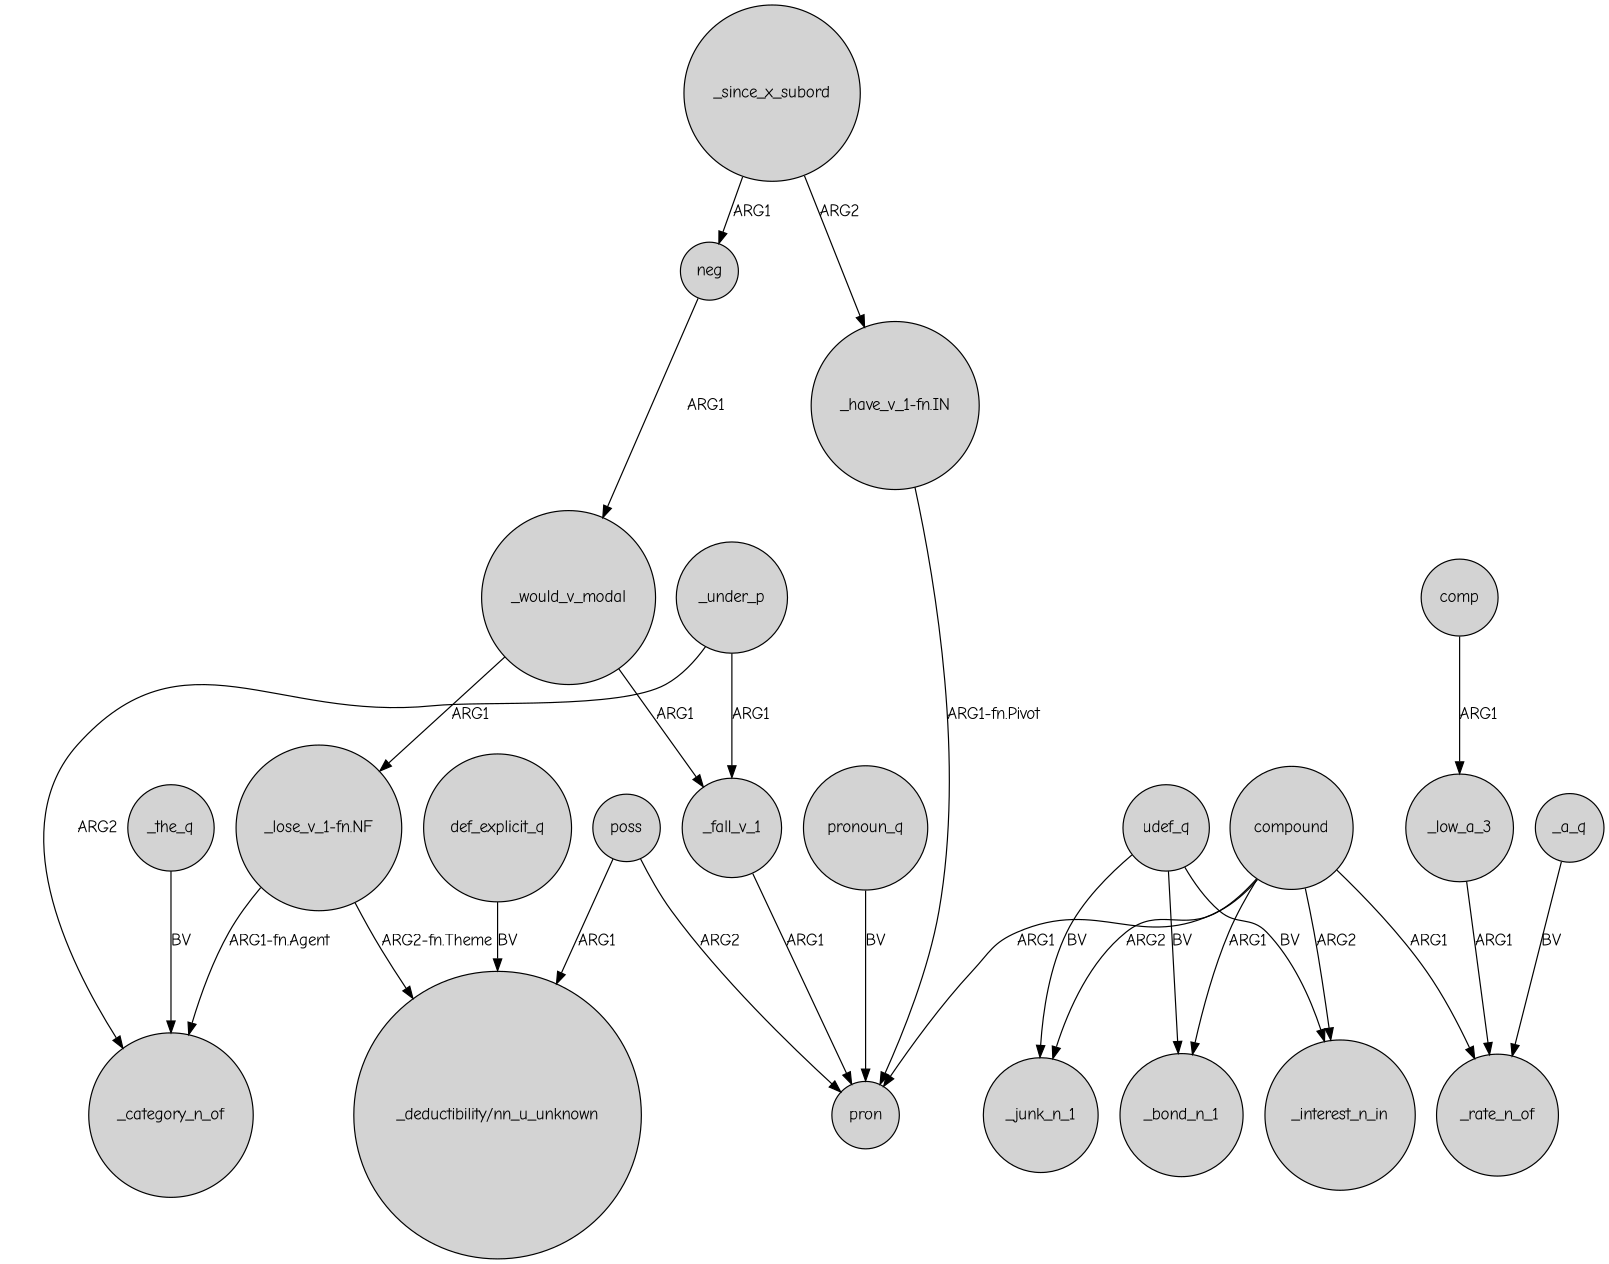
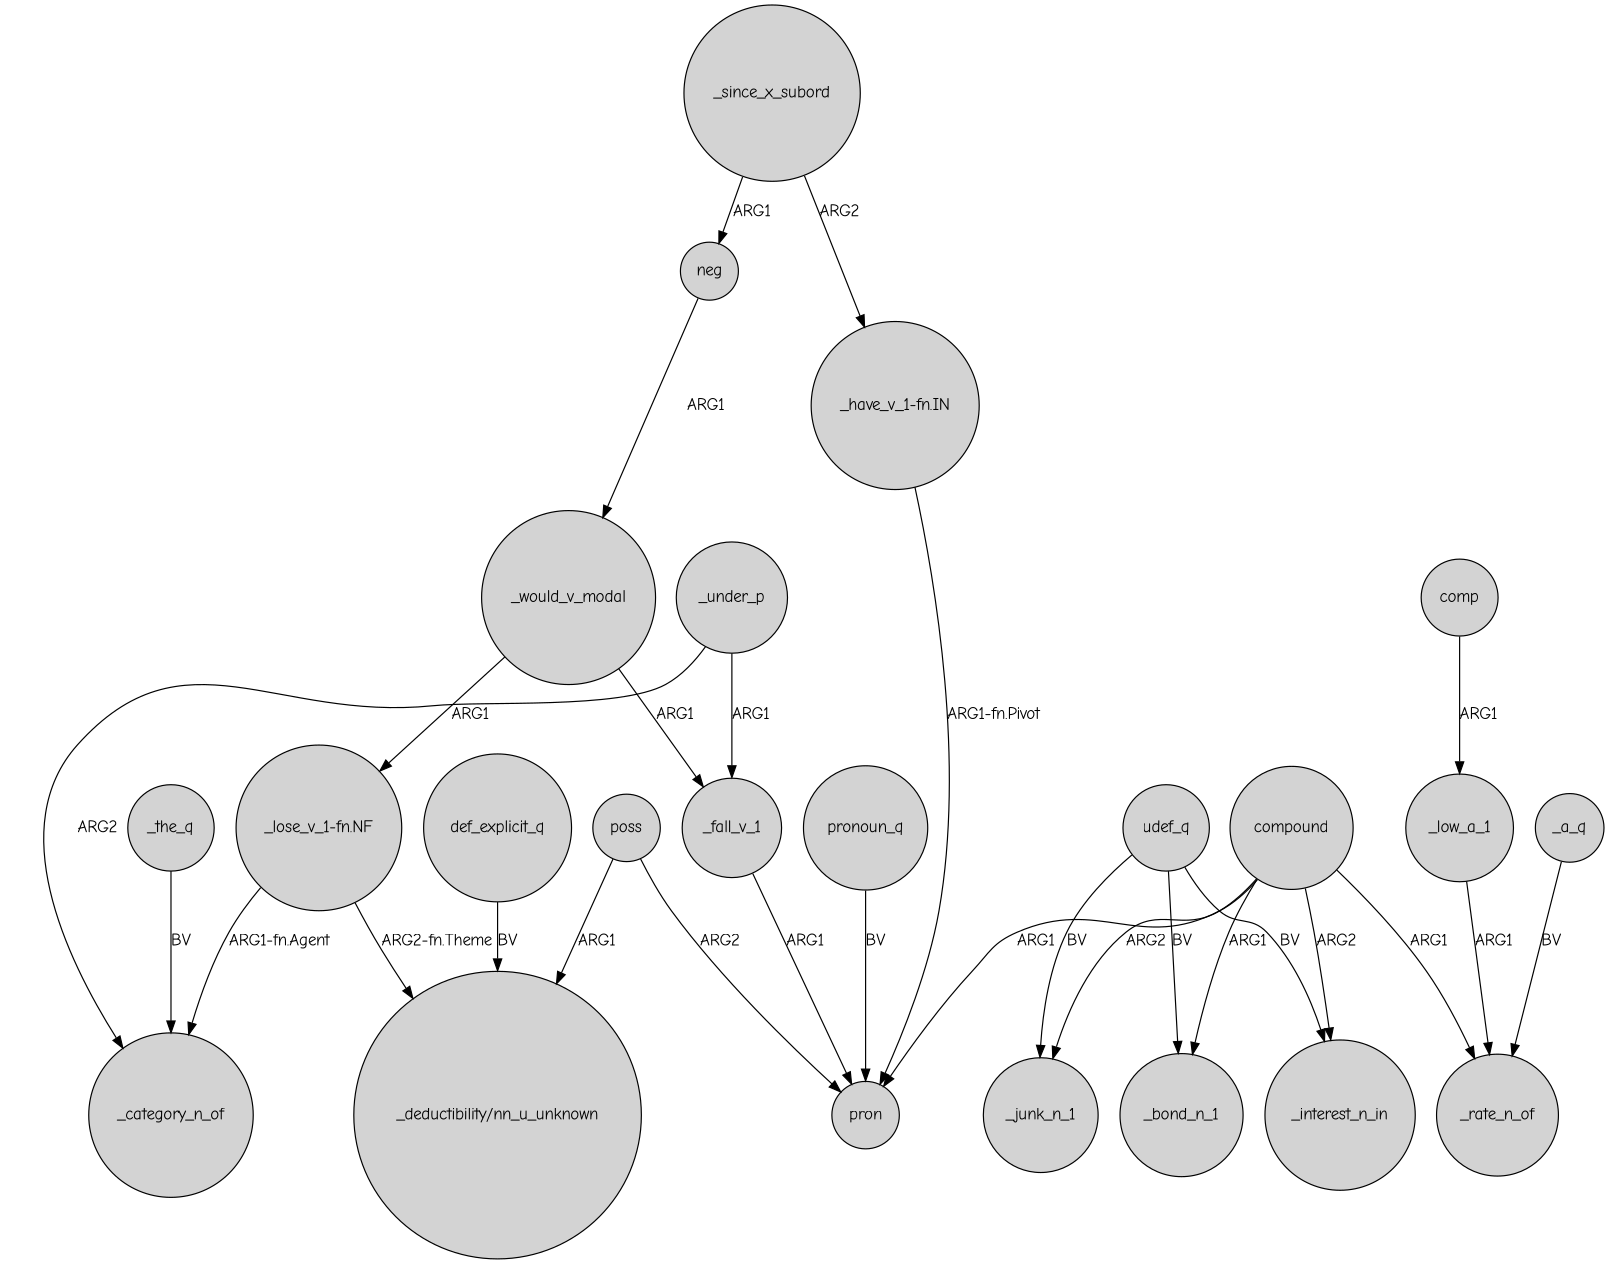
node "_low_a_3": label "_low_a_3" -> "_low_a_1"
